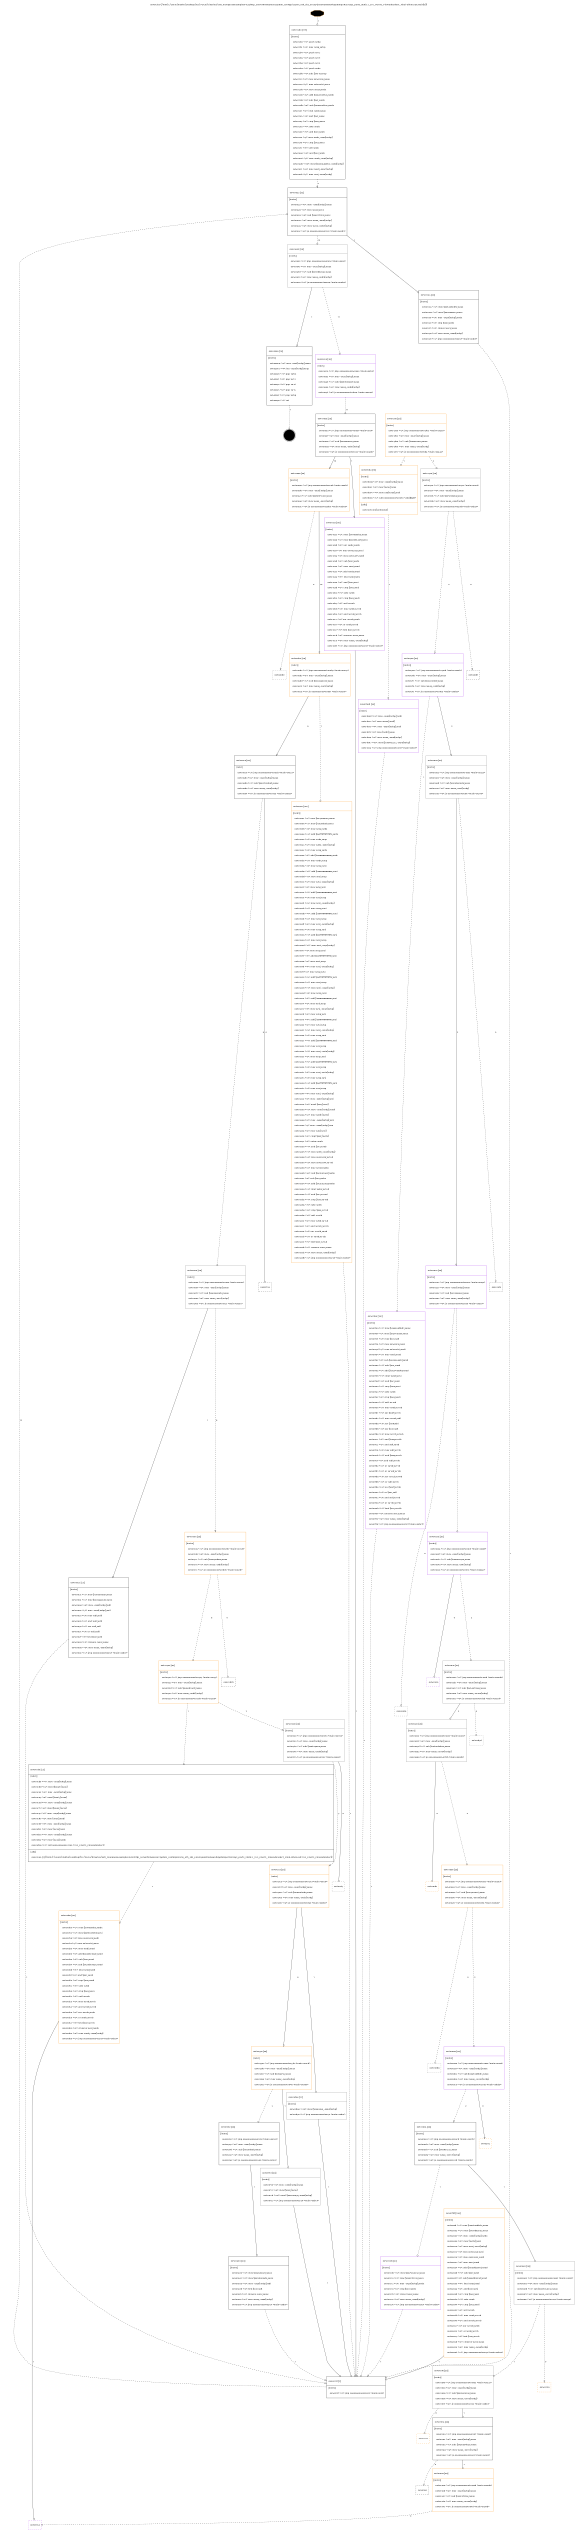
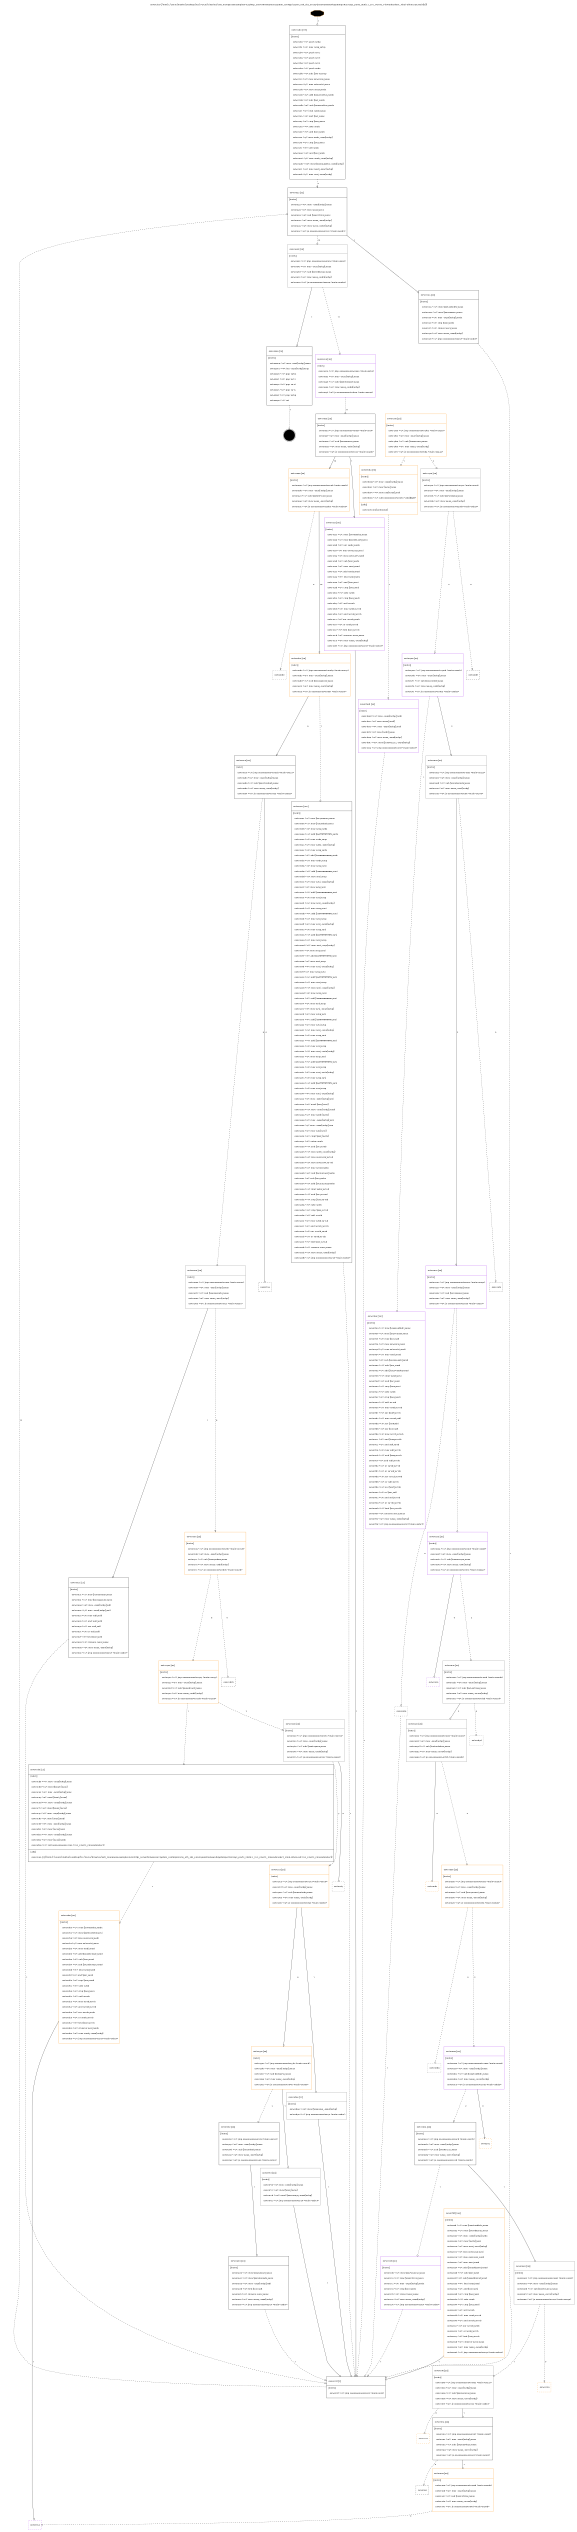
node "0x401991 [335]": color darkorange -> black
edge "0x401f6a [147]" -> "0x40217f [5]": now "0x402079" -> "0x40217f [5]"
